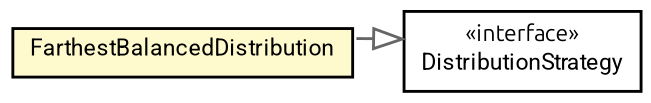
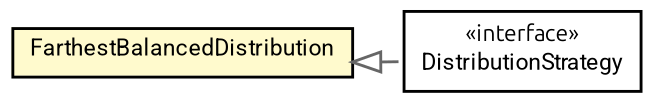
edge "FarthestBalancedDistribution" -> "DistributionStrategy": reversed
